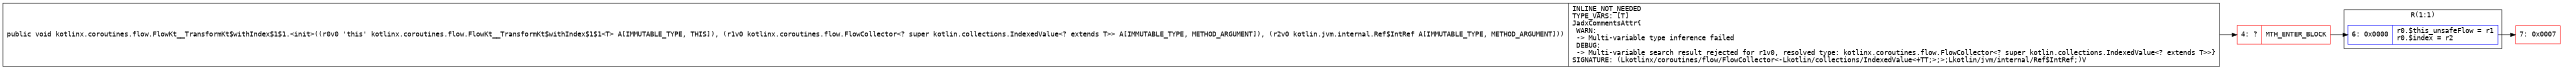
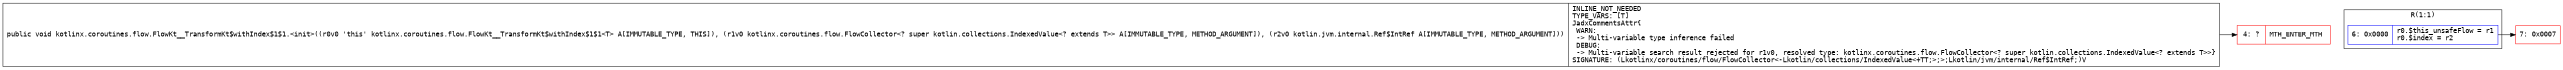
node "4: ?": text "MTH_ENTER_BLOCK" -> "MTH_ENTER_MTH"
edge "4: ?" -> "6: 0x0000": removed
